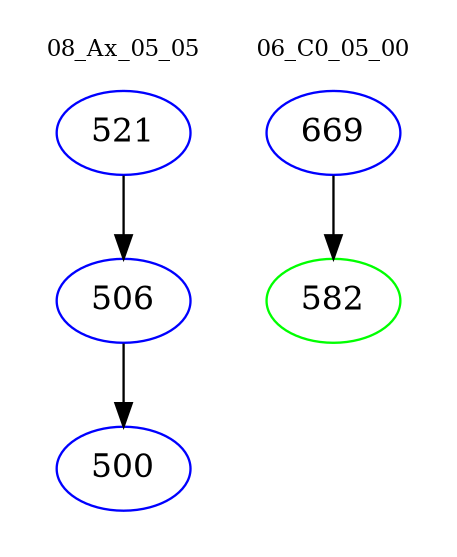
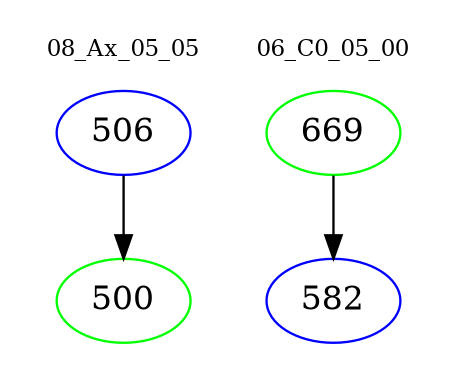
node "521": removed
node "669": color blue -> green
node "582": color green -> blue
node "500": color blue -> green
